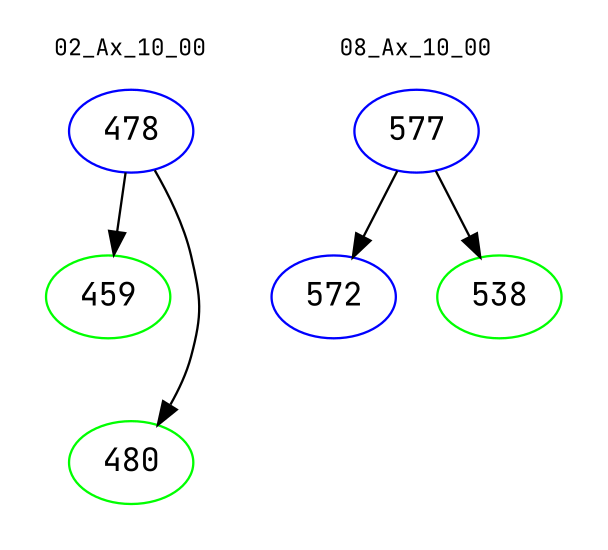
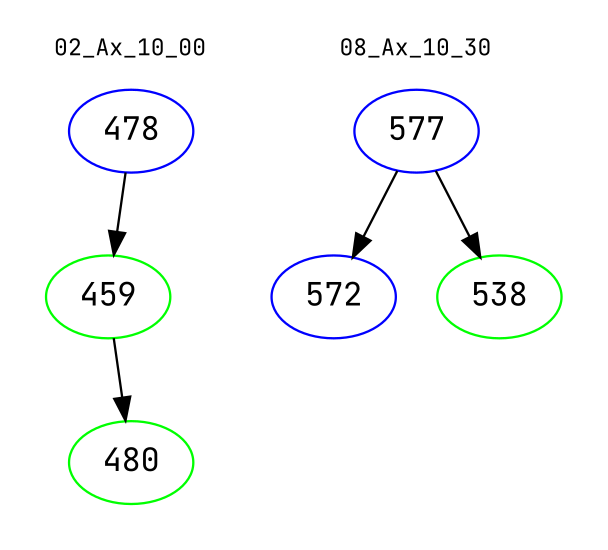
cluster "08_Ax_10_00": label "08_Ax_10_00" -> "08_Ax_10_30"
edge "478" -> "480": now "459" -> "480"
